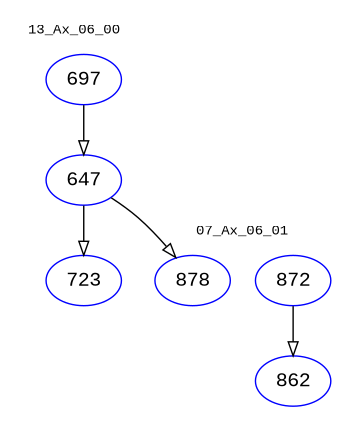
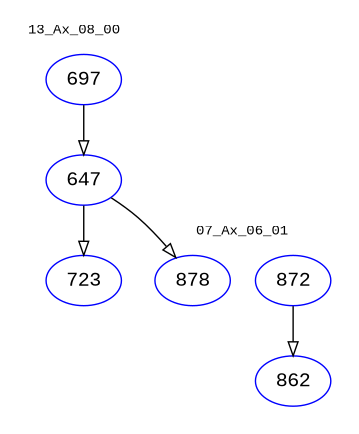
cluster "13_Ax_06_00": label "13_Ax_06_00" -> "13_Ax_08_00"
